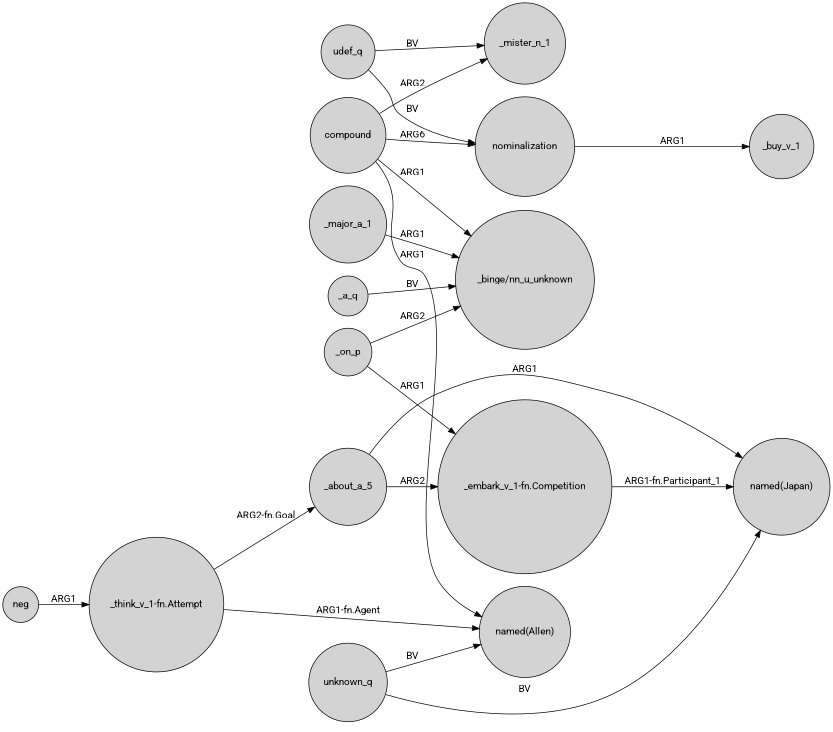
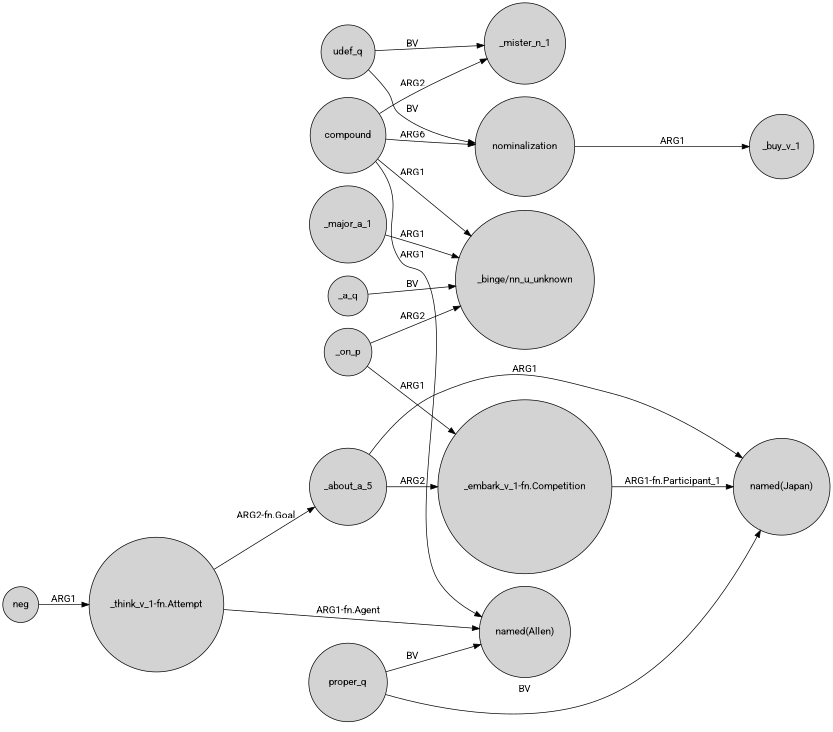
node "unknown_q": label "unknown_q" -> "proper_q"
